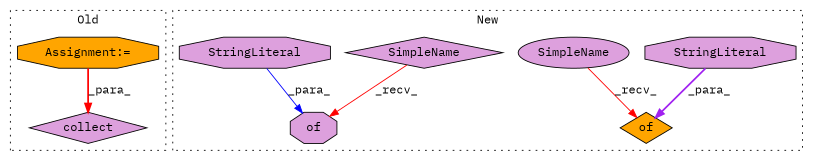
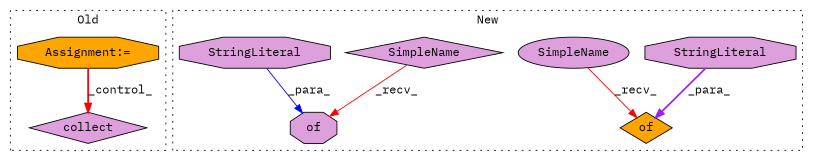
edge "Assignment:=" -> "collect": label "_para_" -> "_control_"
